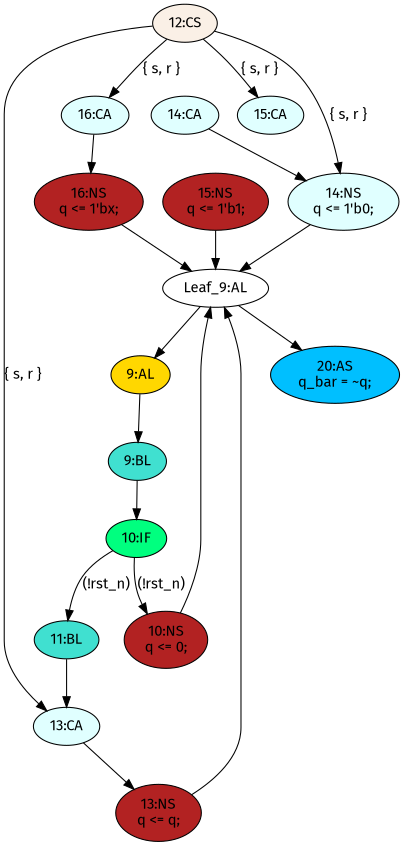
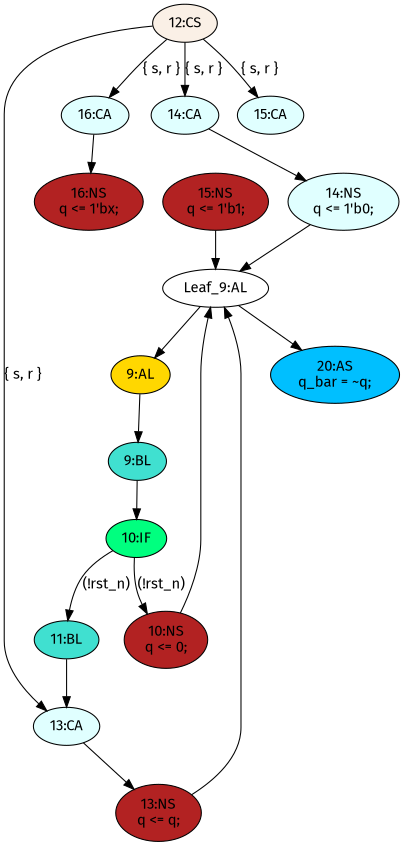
edge "12:CS" -> "14:NS q <= 1'b0;": now "12:CS" -> "14:CA"
edge "16:NS q <= 1'bx;" -> "Leaf_9:AL": removed
